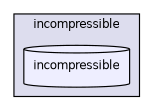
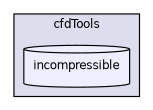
cluster "incompressible": label "incompressible" -> "cfdTools"
